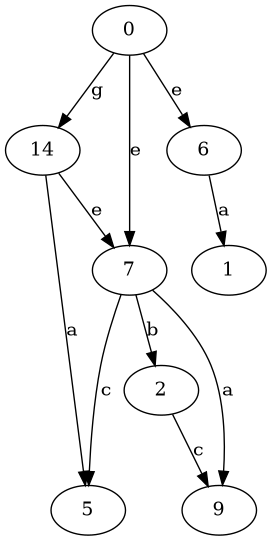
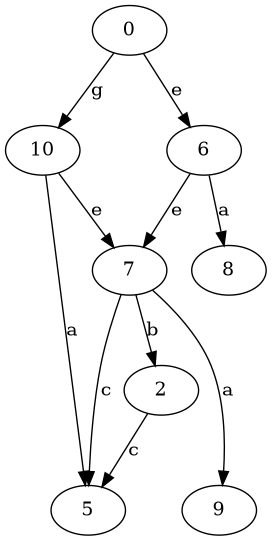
edge "0" -> "7": now "6" -> "7"
node "14": label "14" -> "10"
node "1": label "1" -> "8"
edge "2" -> "9": now "2" -> "5"
